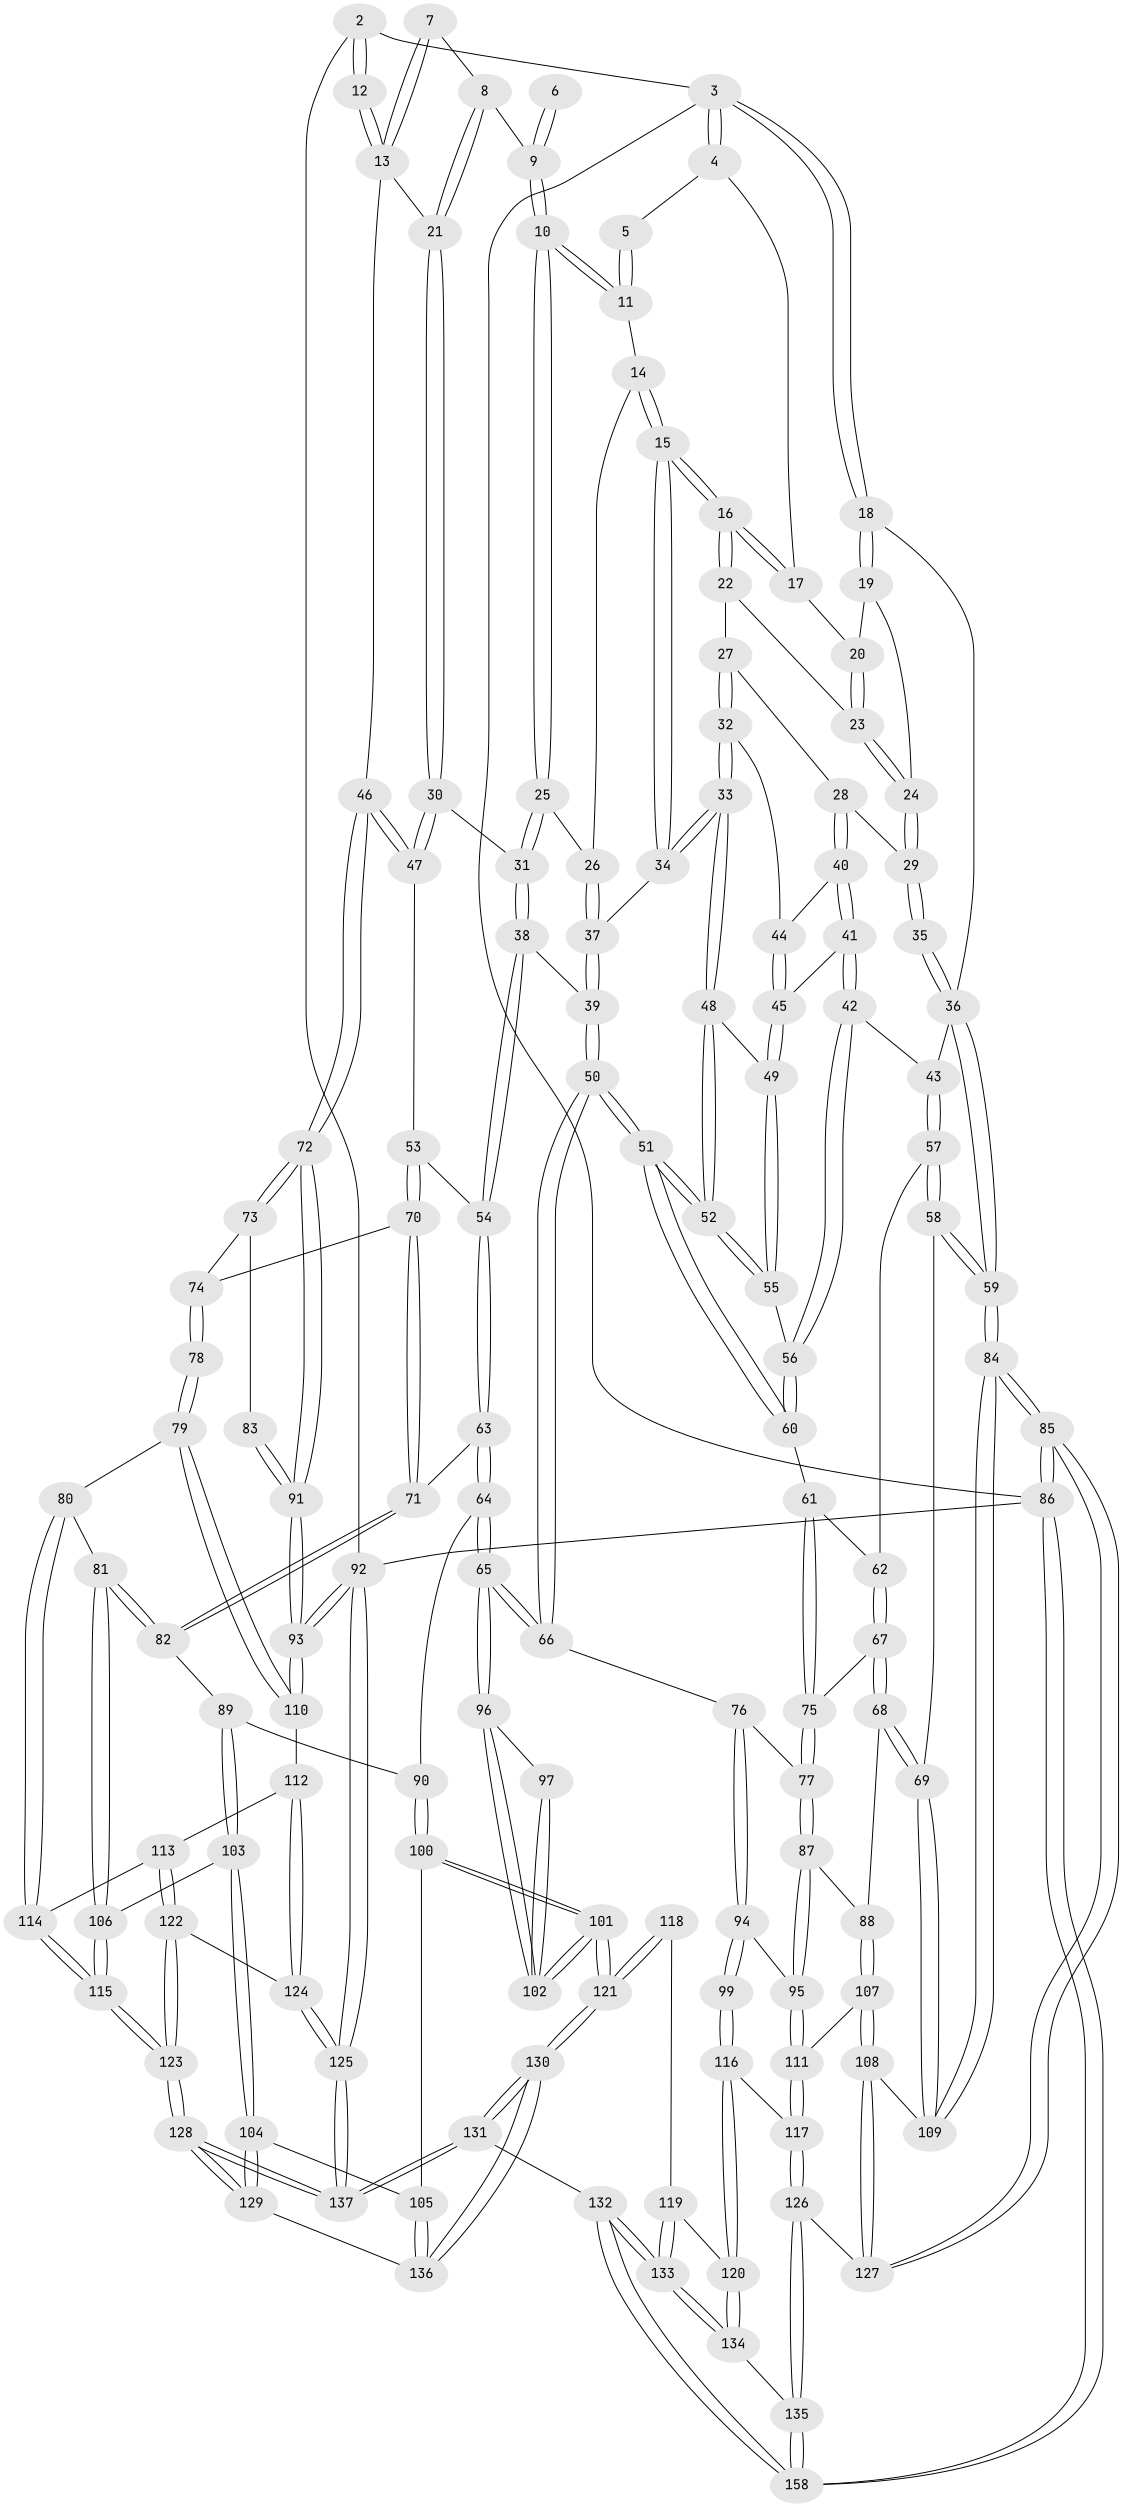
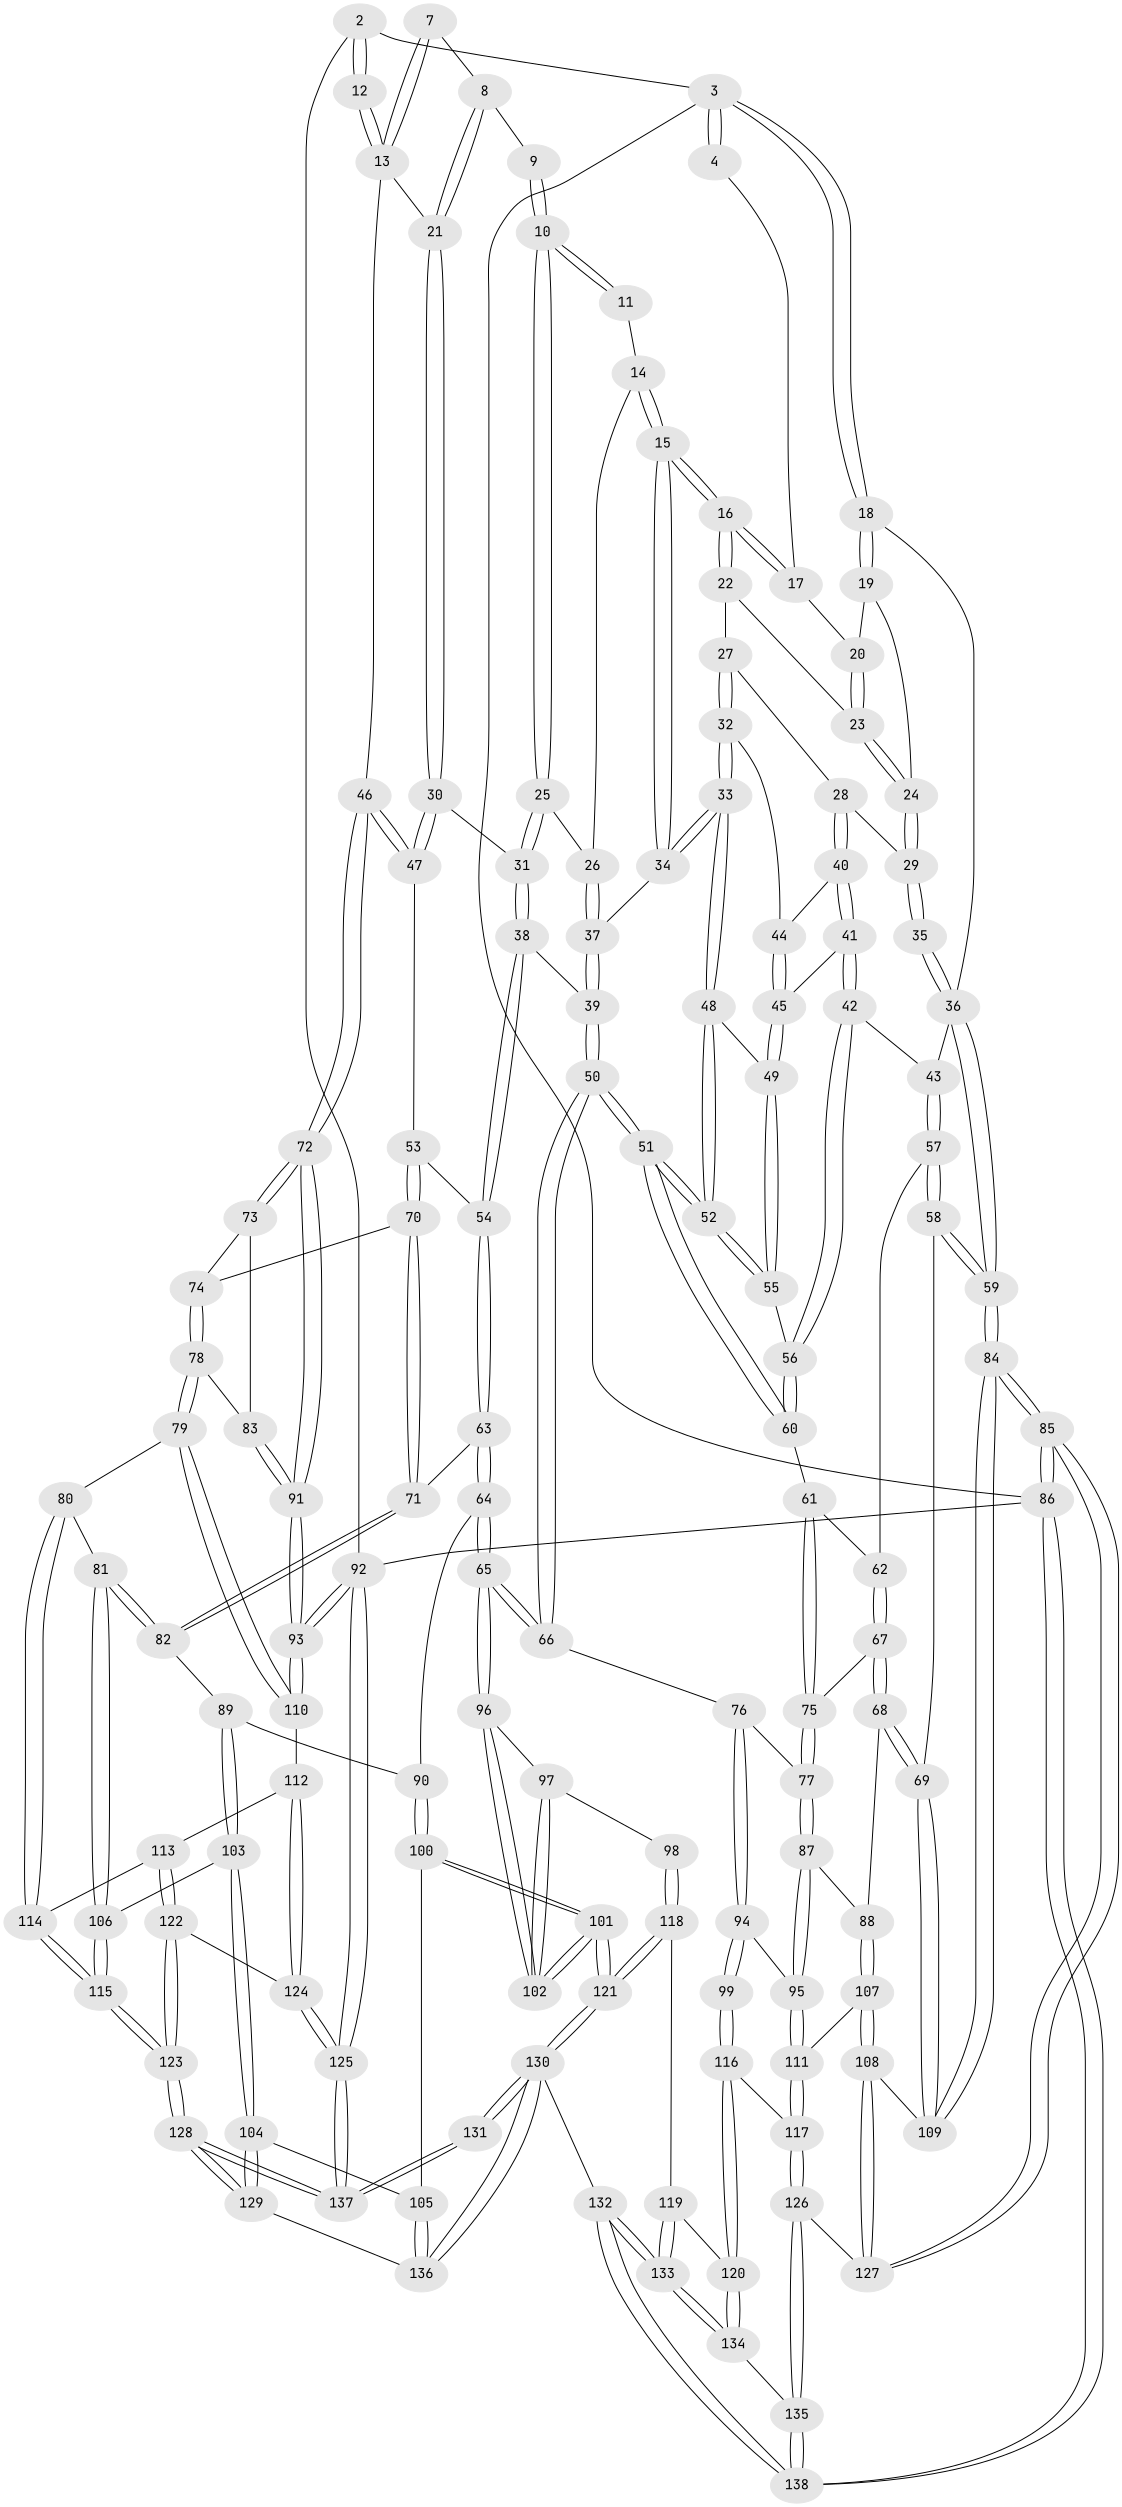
node "6": removed
node "5": removed
edge "78" -- "83": added
node "98": added
edge "131" -- "132": now "130" -- "132"
node "158": label "158" -> "138"
